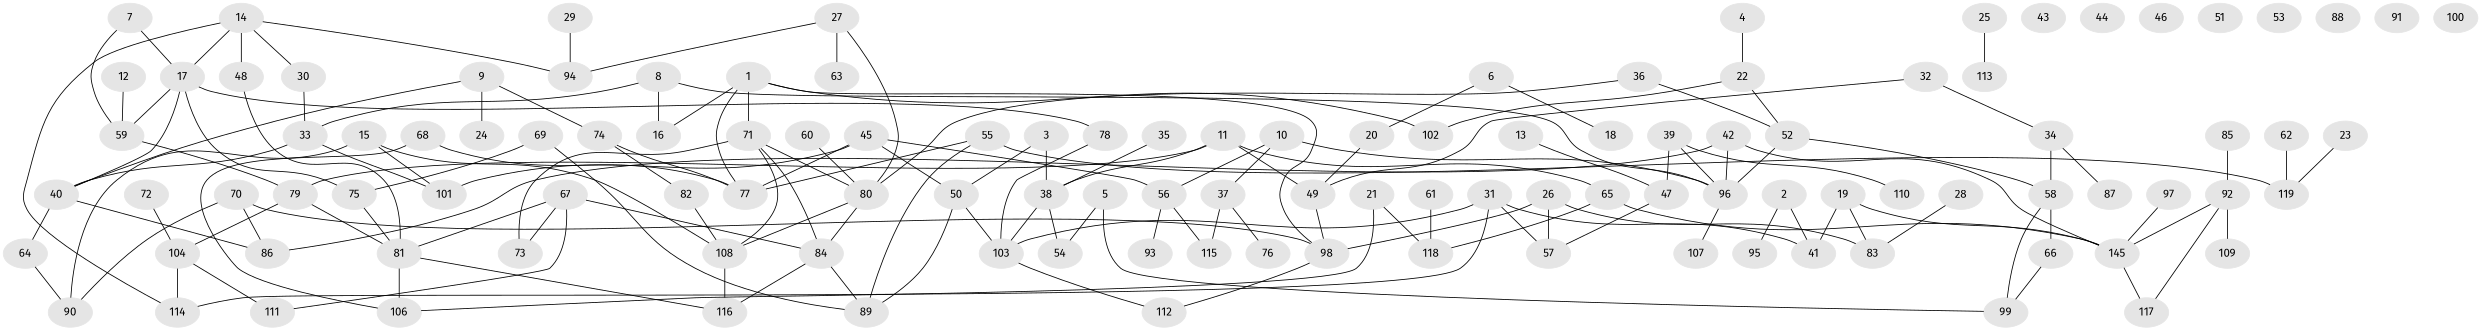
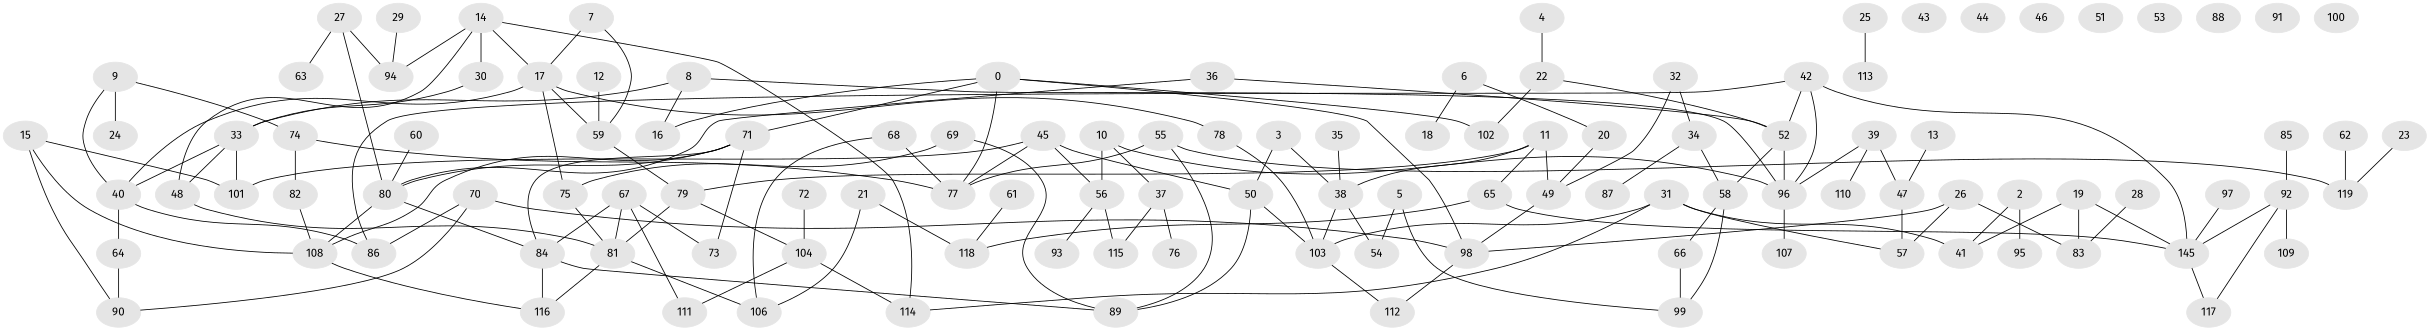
node "1": label "1" -> "0"
edge "42" -- "52": added
edge "33" -- "48": added
